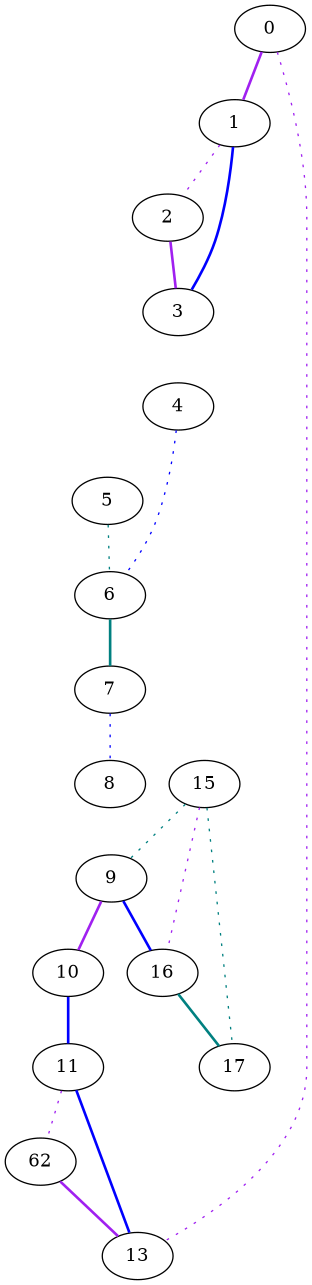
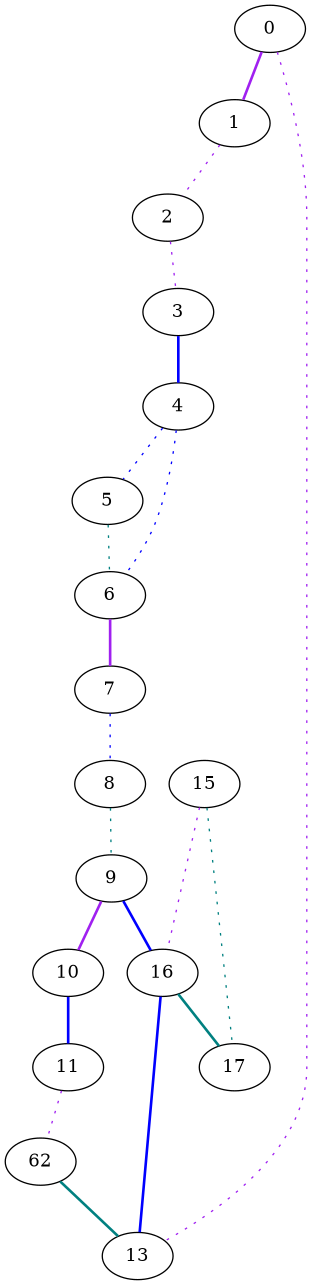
edge "1" -- "3": now "4" -- "3"
edge "2" -- "3": style bold -> dotted
edge "4" -- "5": added
edge "6" -- "7": color teal -> purple
edge "15" -- "9": now "8" -- "9"
edge "11" -- "13": now "16" -- "13"
edge "62" -- "13": color purple -> teal
